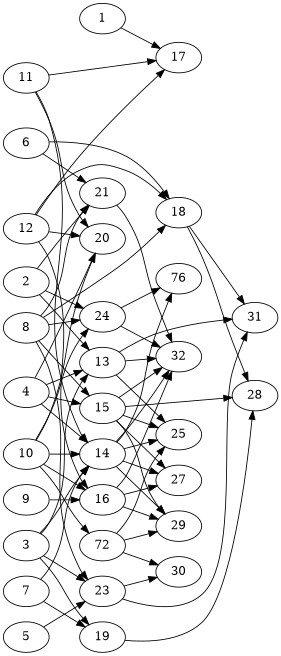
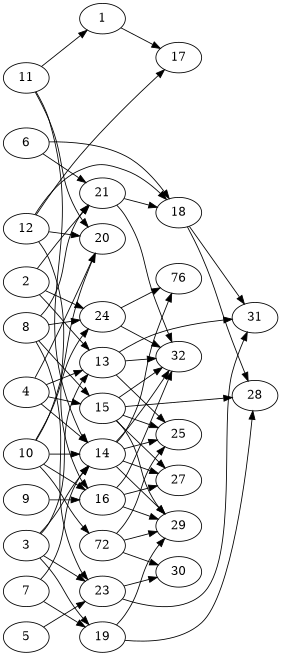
edge "11" -> "17": now "11" -> "1"
edge "8" -> "18": now "21" -> "18"
edge "19" -> "29": added
